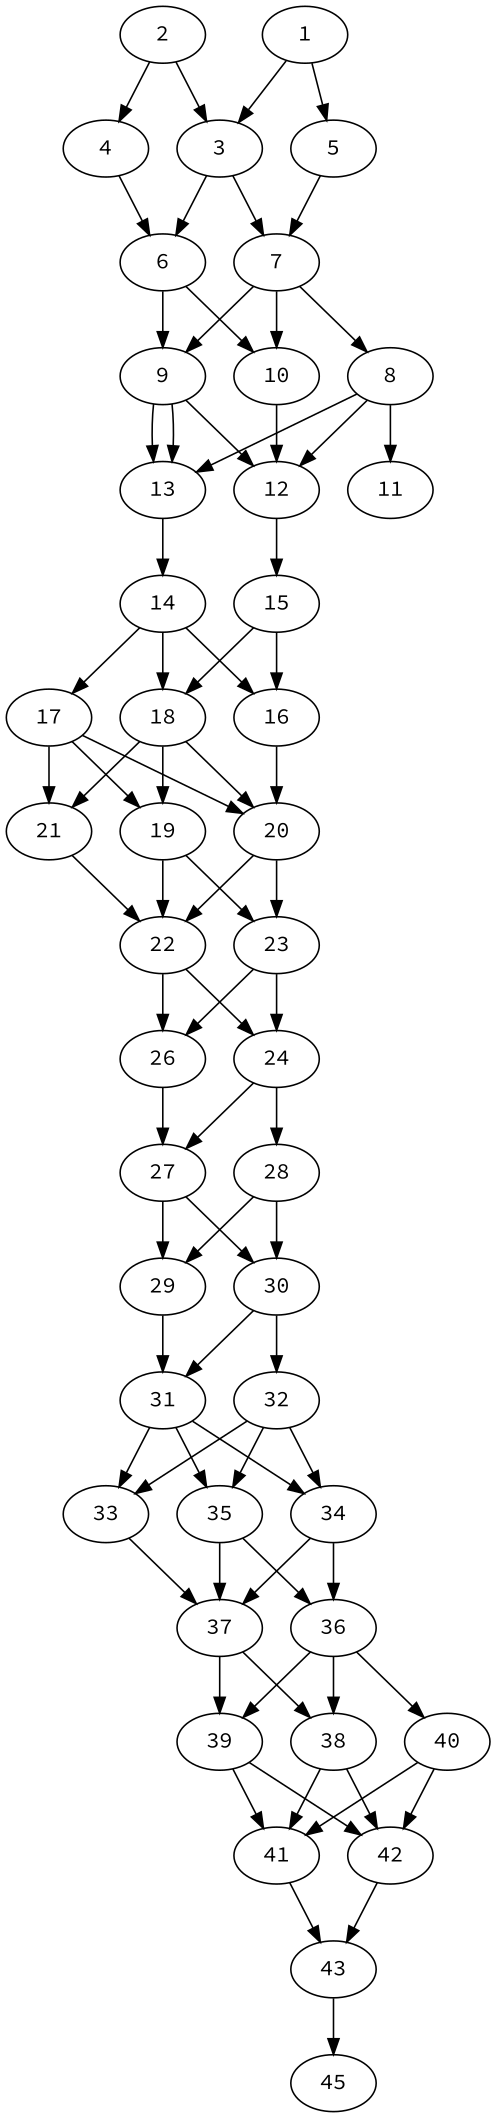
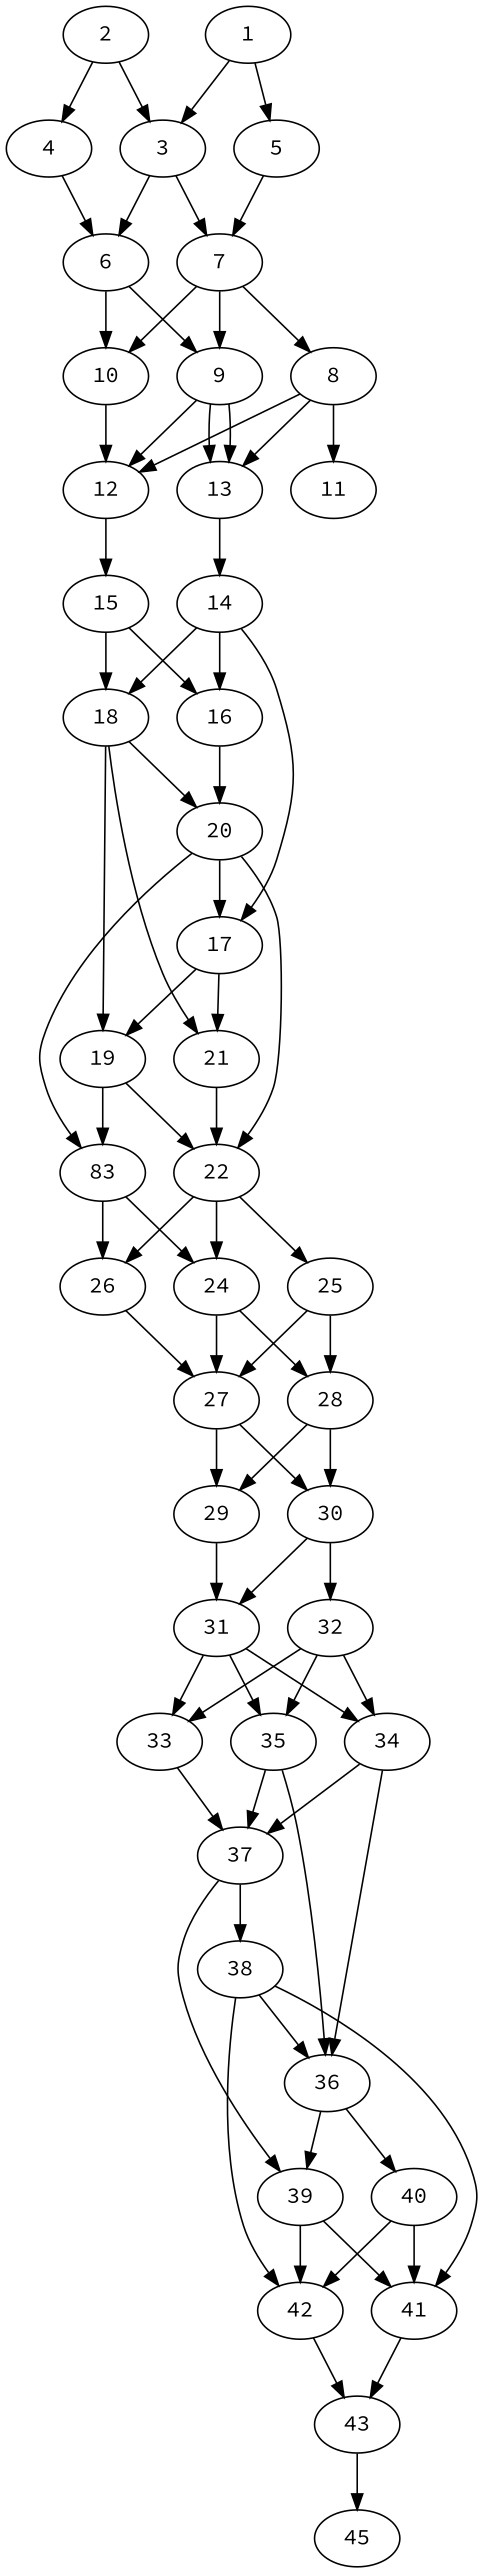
edge "17" -> "20": reversed
node "23": label "23" -> "83"
node "25": added
edge "36" -> "38": reversed
